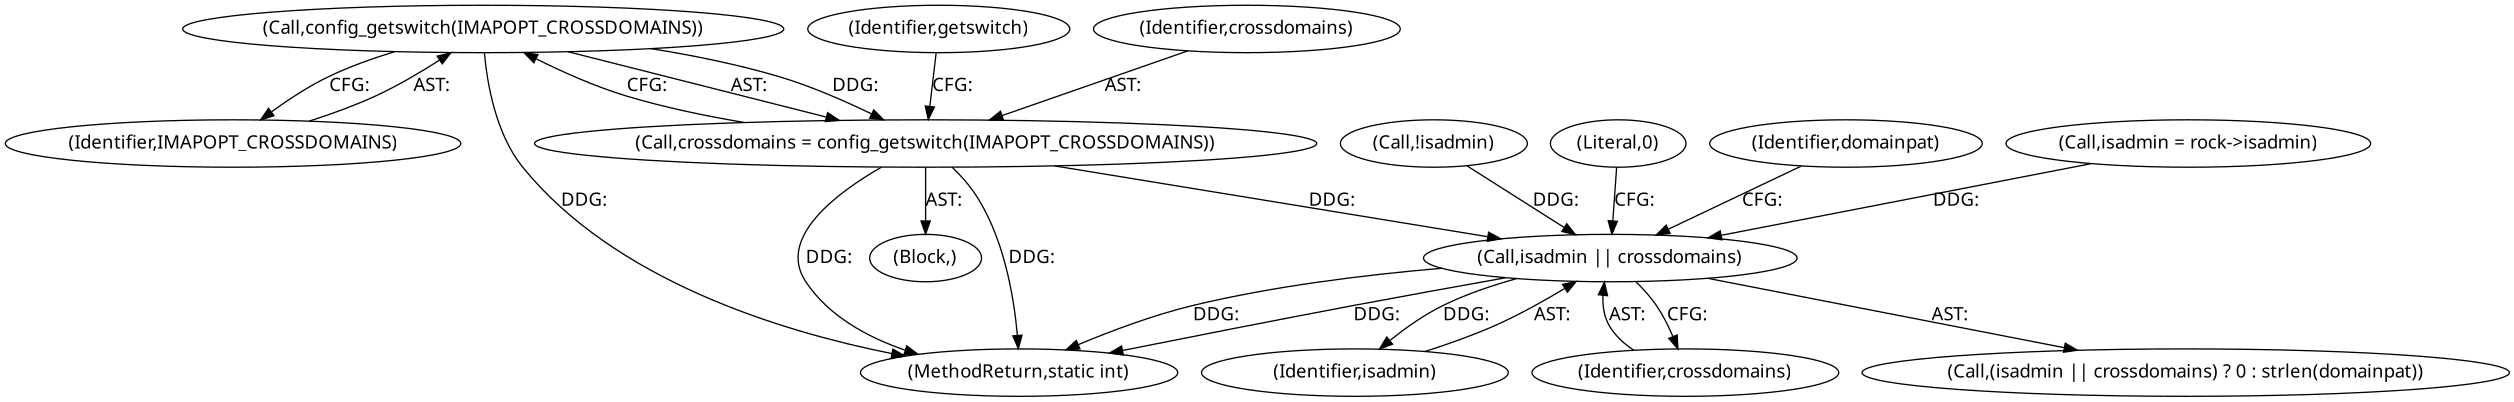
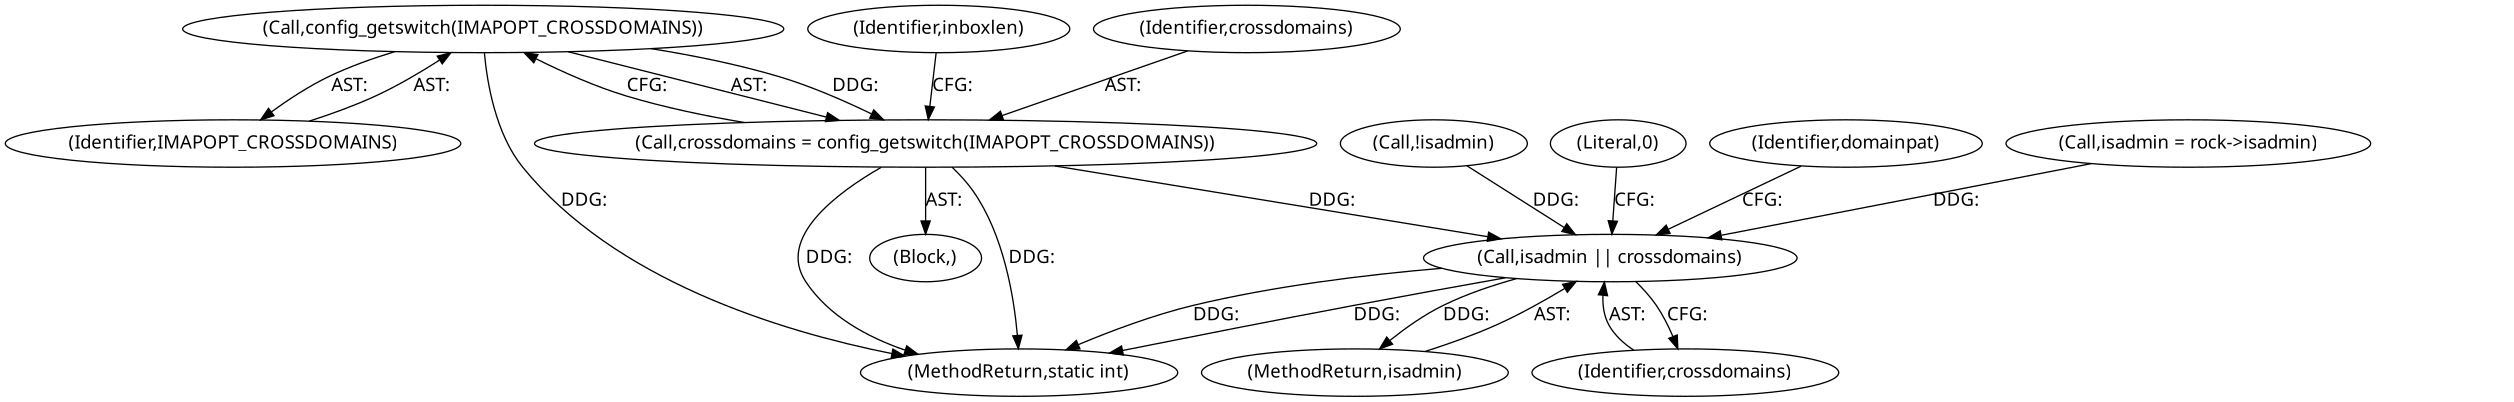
node "(Identifier,getswitch)": label "(Identifier,getswitch)" -> "(Identifier,inboxlen)"
edge "(Call,config_getswitch(IMAPOPT_CROSSDOMAINS))" -> "(Identifier,IMAPOPT_CROSSDOMAINS)": label "CFG: " -> "AST: "
node "(Identifier,isadmin)": label "(Identifier,isadmin)" -> "(MethodReturn,isadmin)"
node "(Call,(isadmin || crossdomains) ? 0 : strlen(domainpat))": removed
